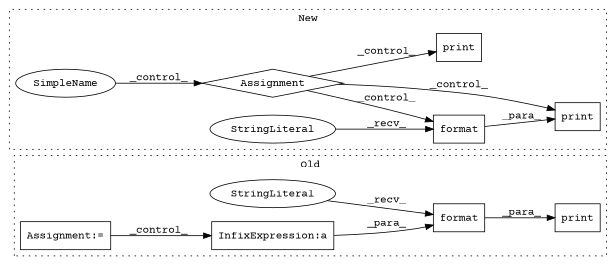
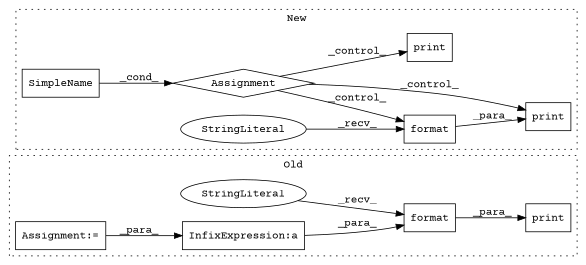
edge "SimpleName" -> "Assignment": label "_control_" -> "_cond_"
node "SimpleName": shape ellipse -> box
edge "Assignment:=" -> "InfixExpression:a": label "_control_" -> "_para_"
